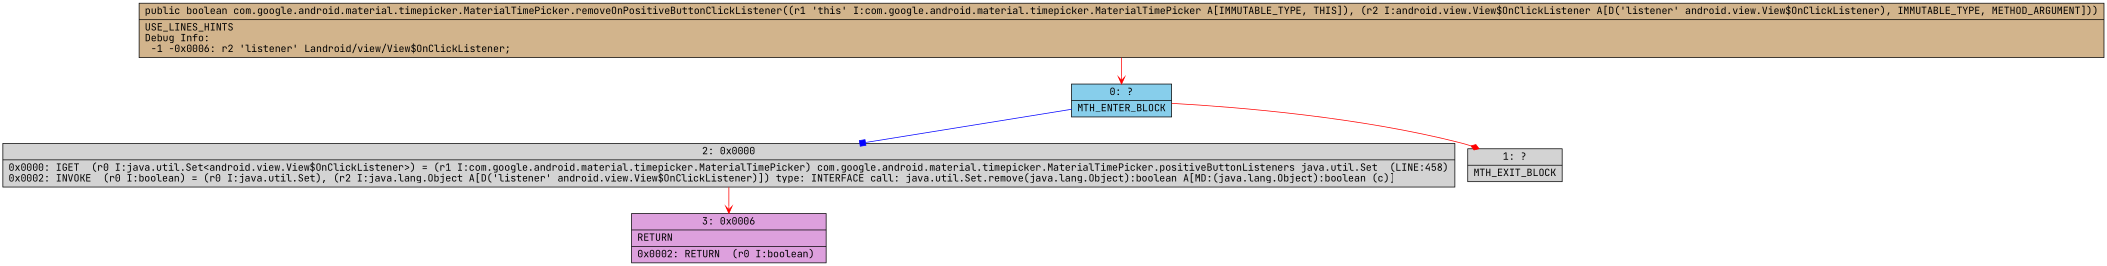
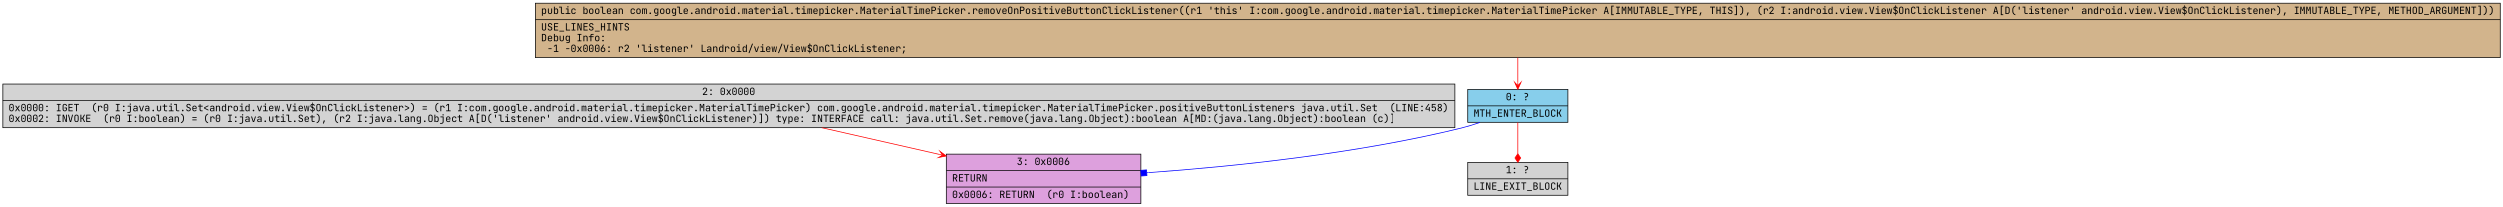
edge "0: ?" -> "2: 0x0000": now "0: ?" -> "3: 0x0006"
node "1: ?": text "MTH_EXIT_BLOCK" -> "LINE_EXIT_BLOCK"
node "3: 0x0006": text "0x0002: RETURN  (r0 I:boolean)" -> "0x0006: RETURN  (r0 I:boolean)"
